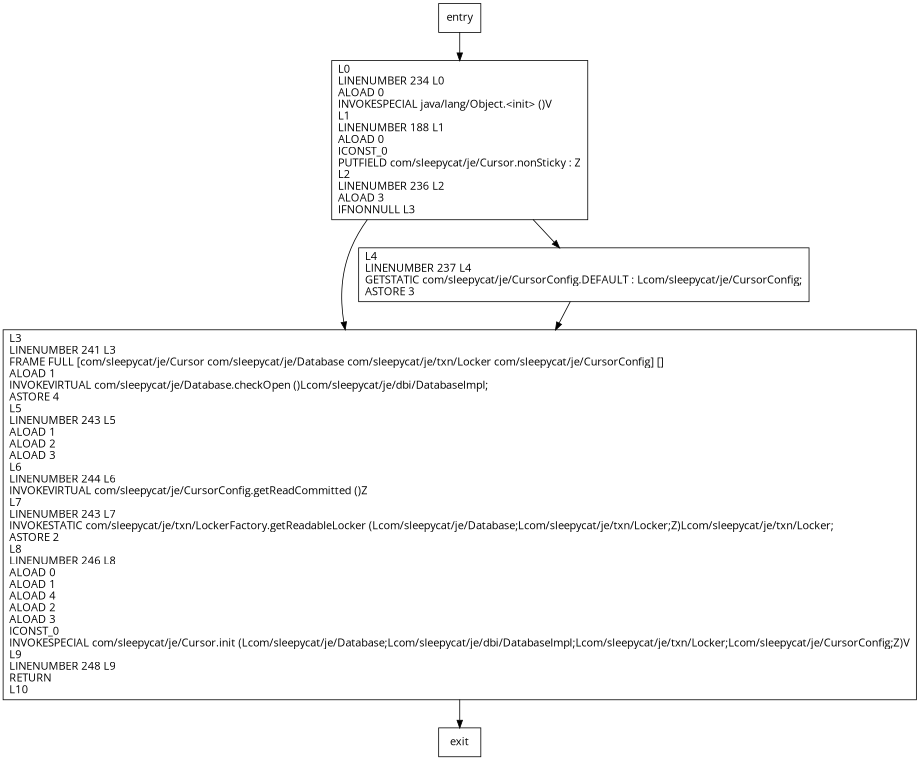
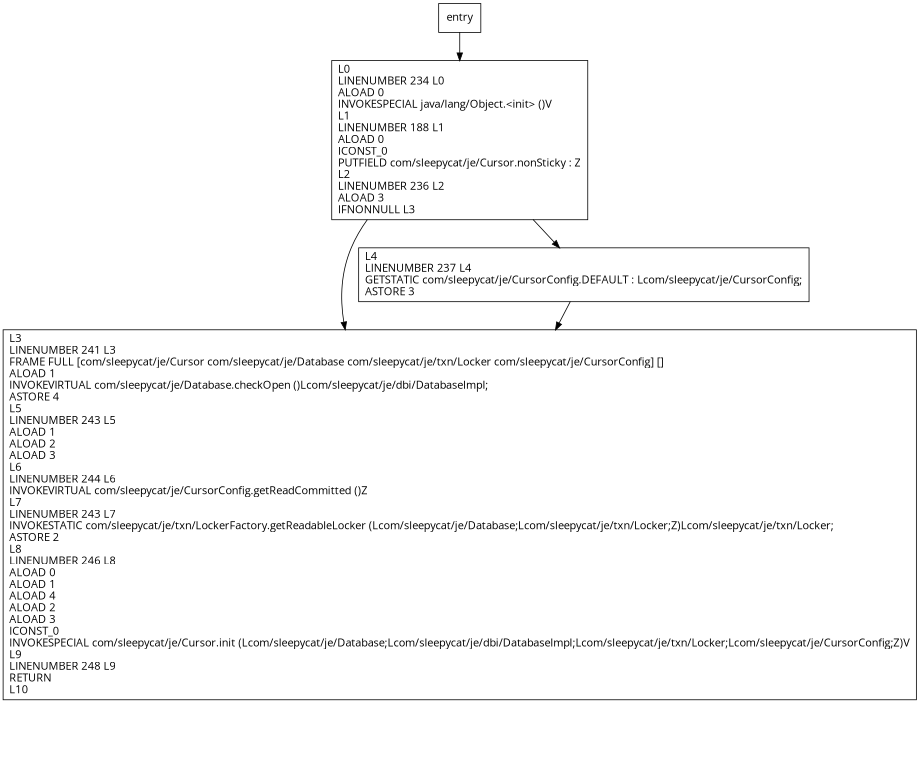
node "exit": removed
